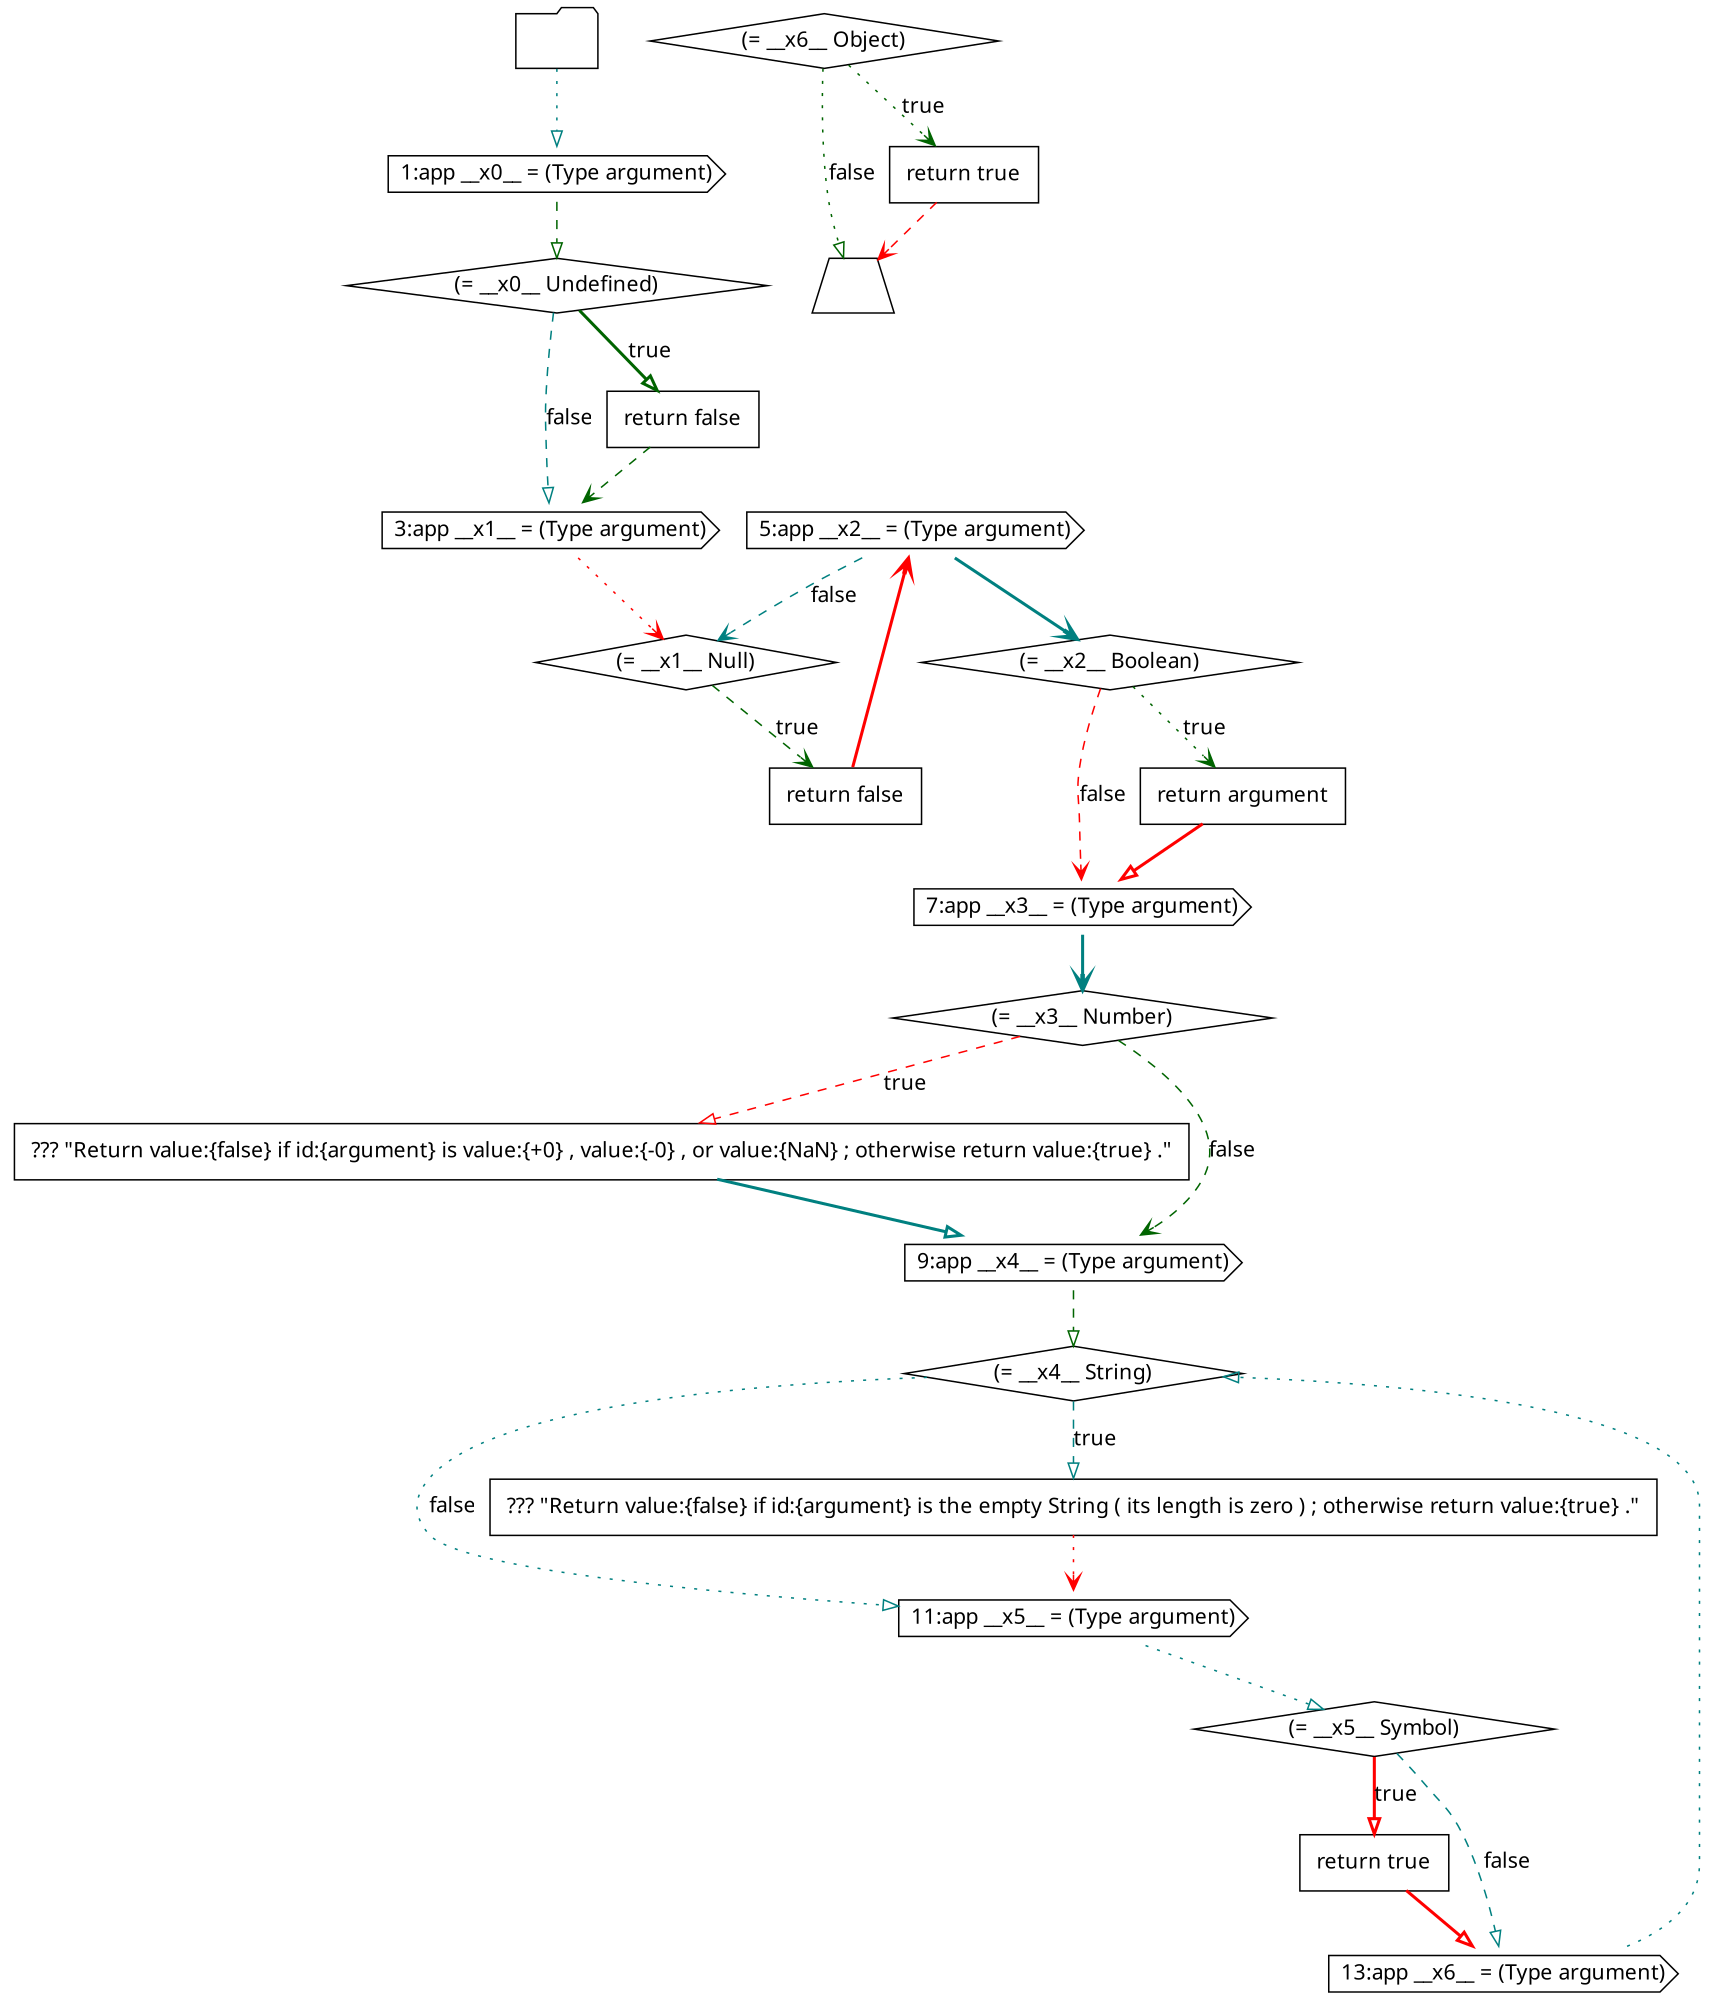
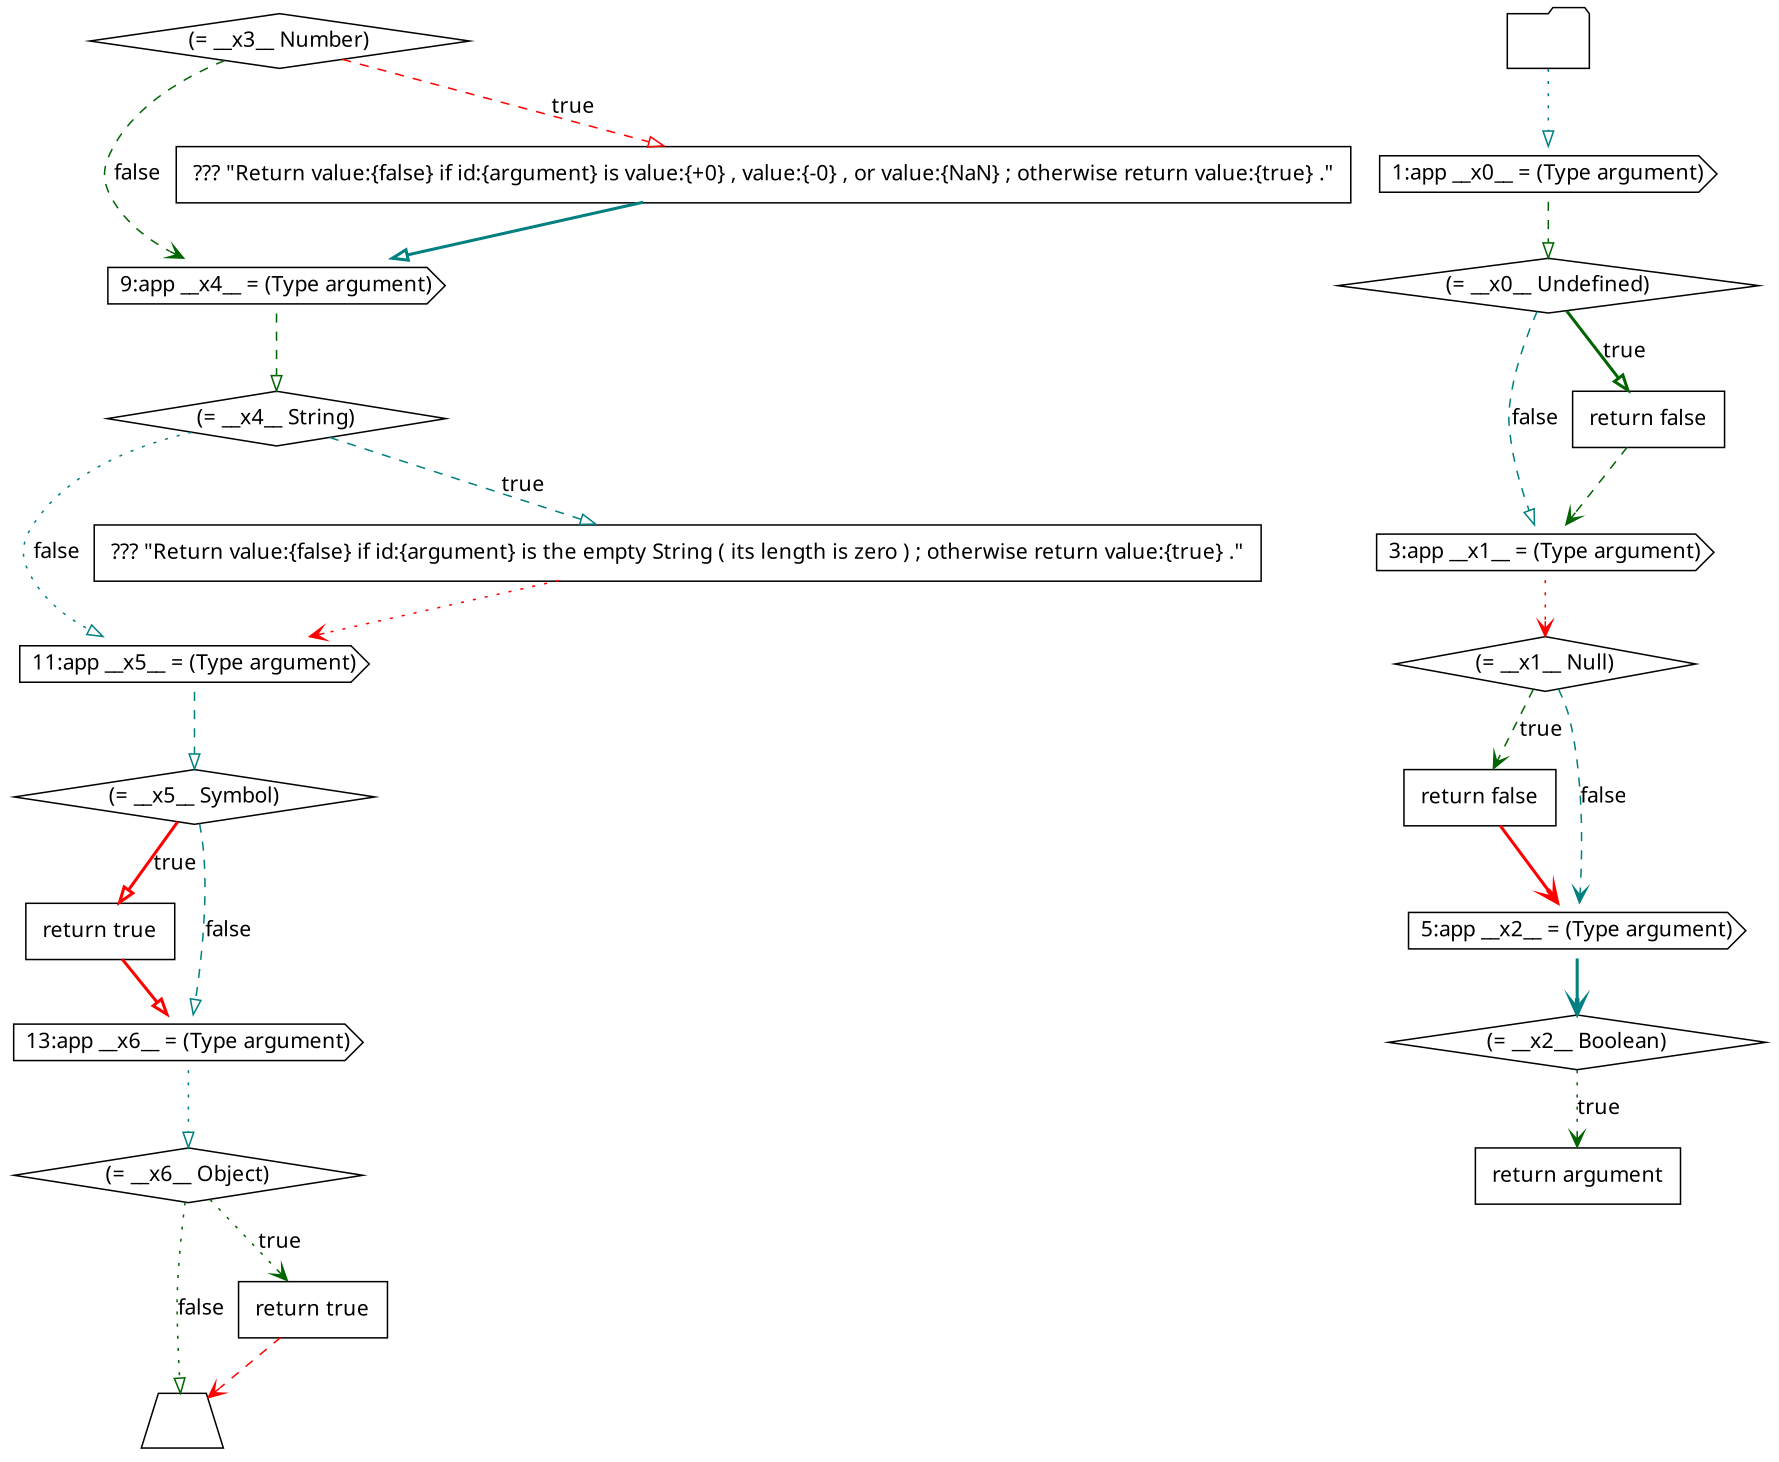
edge "5:app __x2__ = (Type argument)" -> "(= __x1__ Null)": reversed
node "7:app __x3__ = (Type argument)": removed
edge "13:app __x6__ = (Type argument)" -> "(= __x4__ String)": now "13:app __x6__ = (Type argument)" -> "(= __x6__ Object)"
edge "11:app __x5__ = (Type argument)" -> "(= __x5__ Symbol)": style dotted -> dashed
